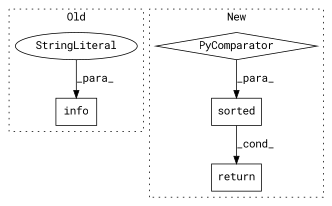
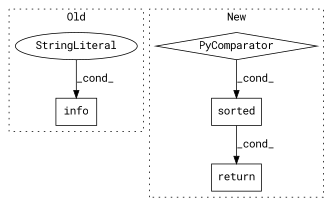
edge "StringLiteral" -> "info": label "_para_" -> "_cond_"
edge "PyComparator" -> "sorted": label "_para_" -> "_cond_"
